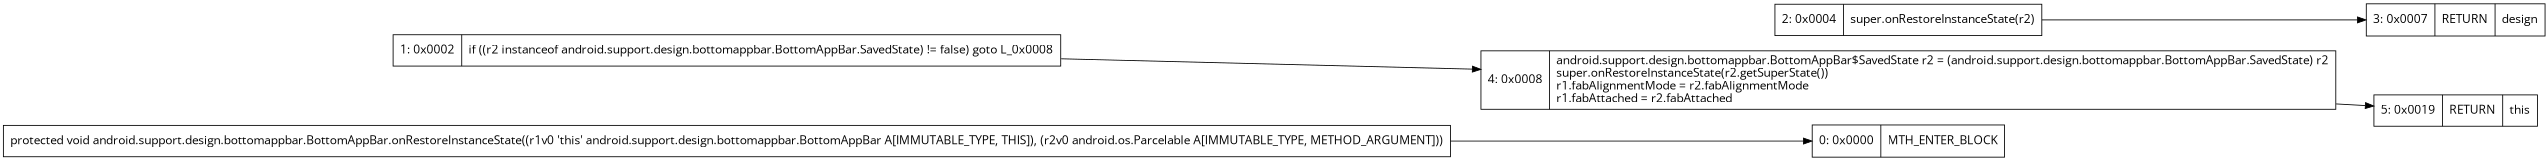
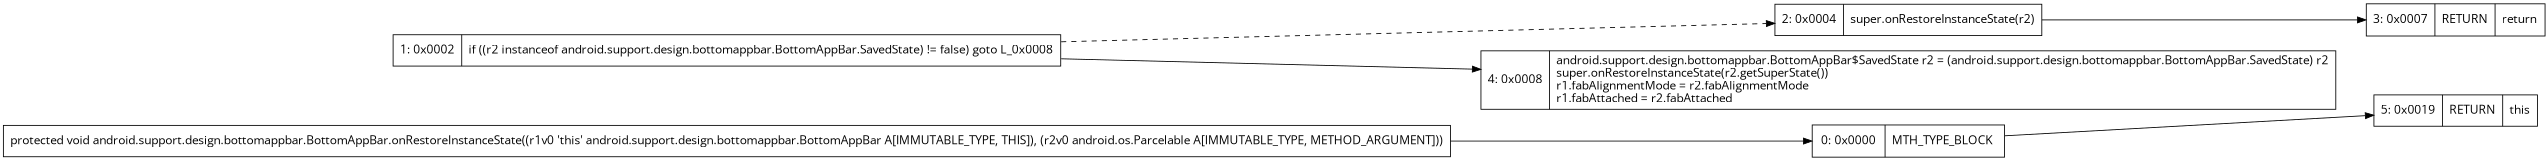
node "3: 0x0007": text "design" -> "return"
edge "1: 0x0002" -> "2: 0x0004": added
edge "4: 0x0008" -> "5: 0x0019": now "0: 0x0000" -> "5: 0x0019"
node "0: 0x0000": text "MTH_ENTER_BLOCK" -> "MTH_TYPE_BLOCK"
